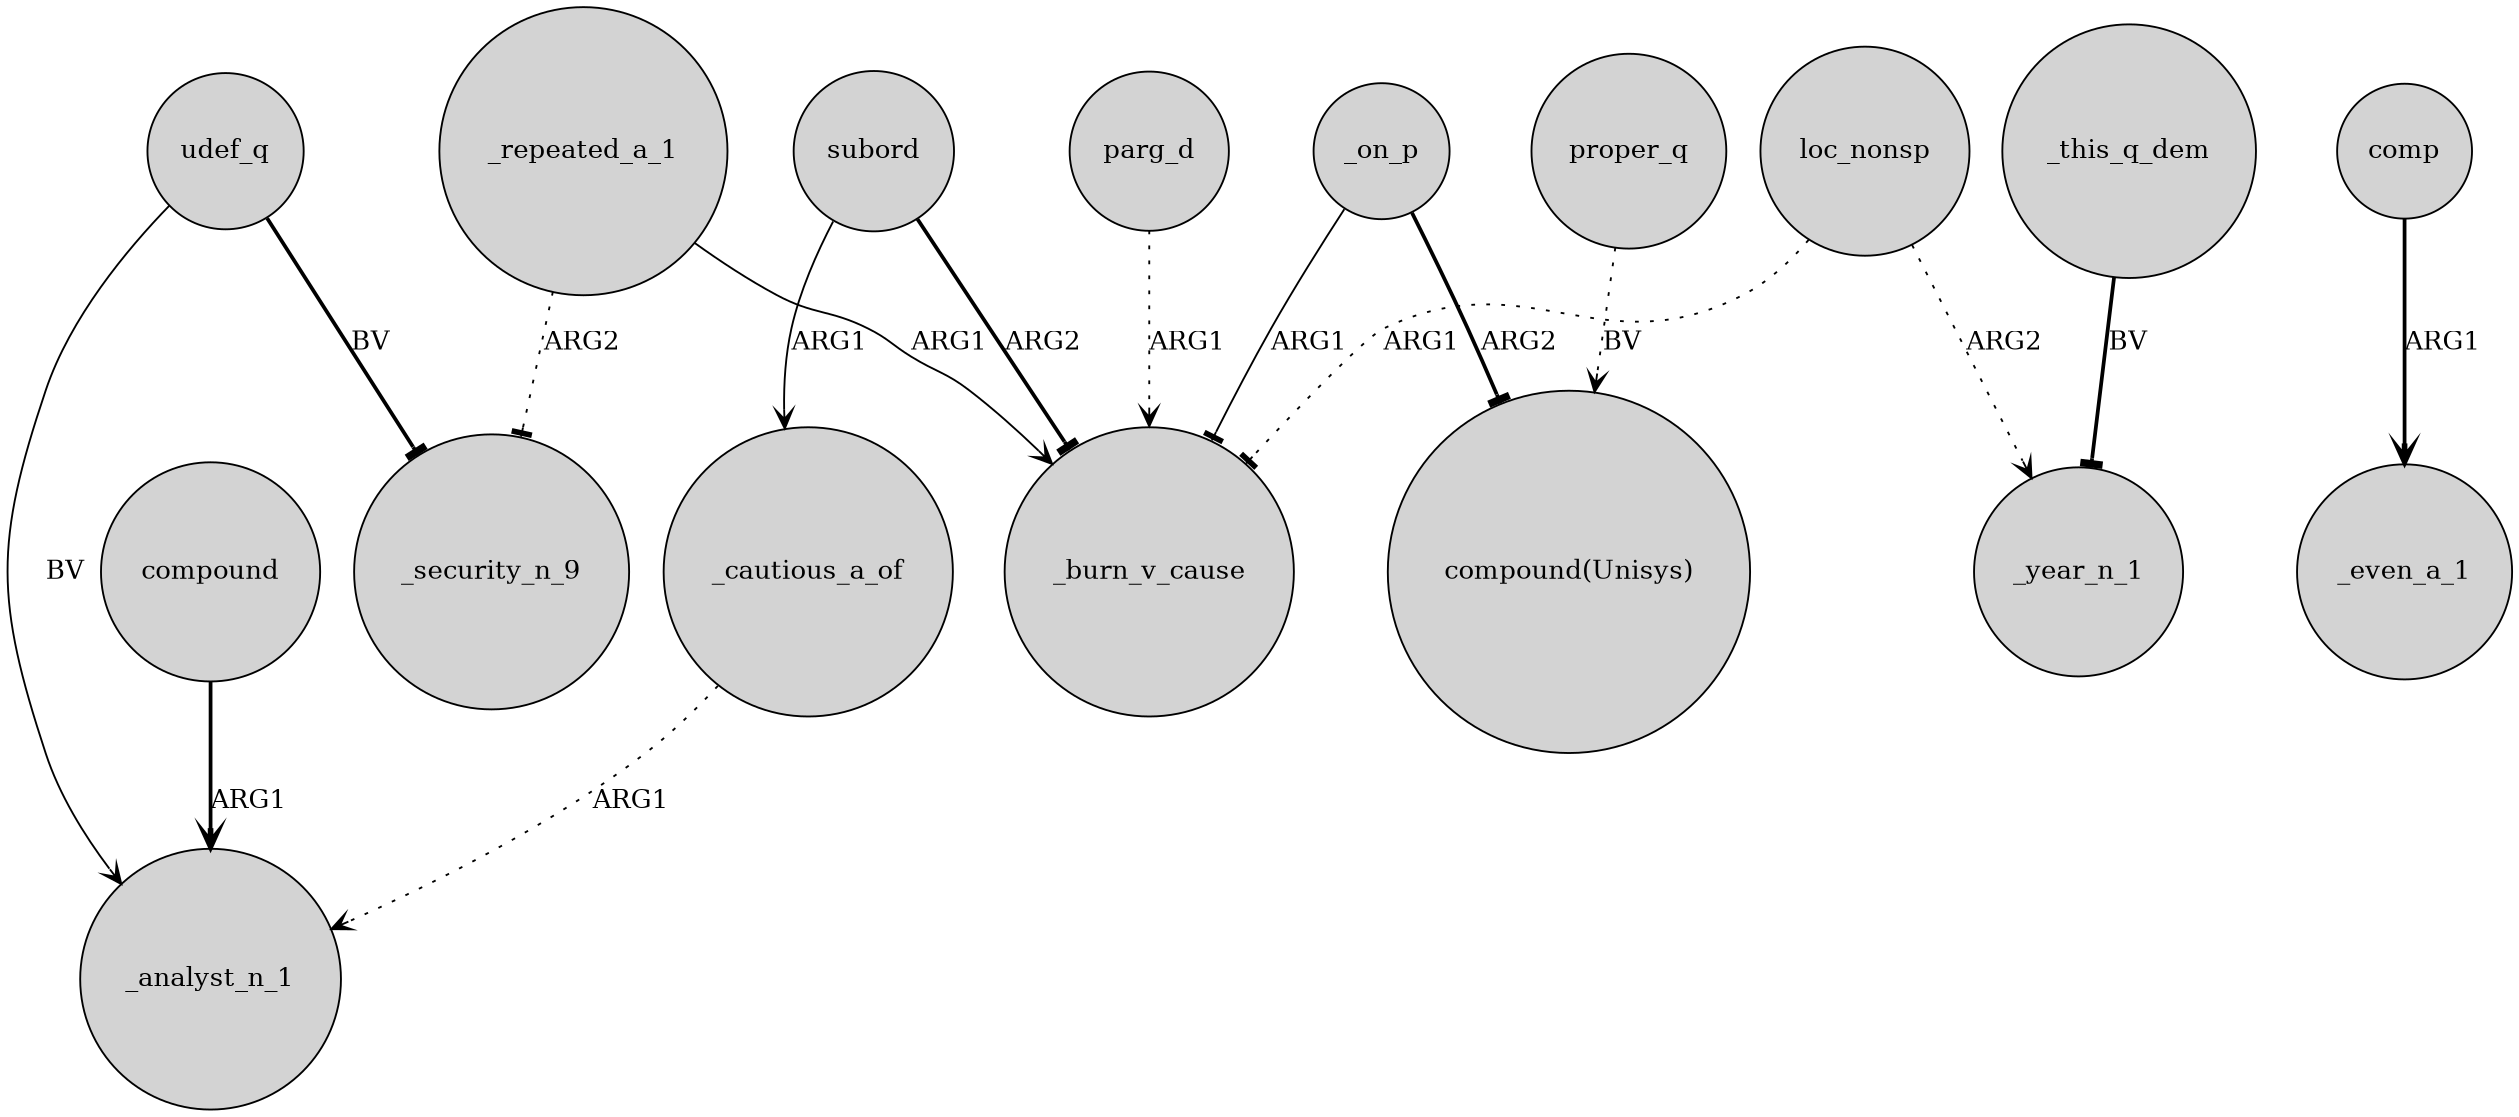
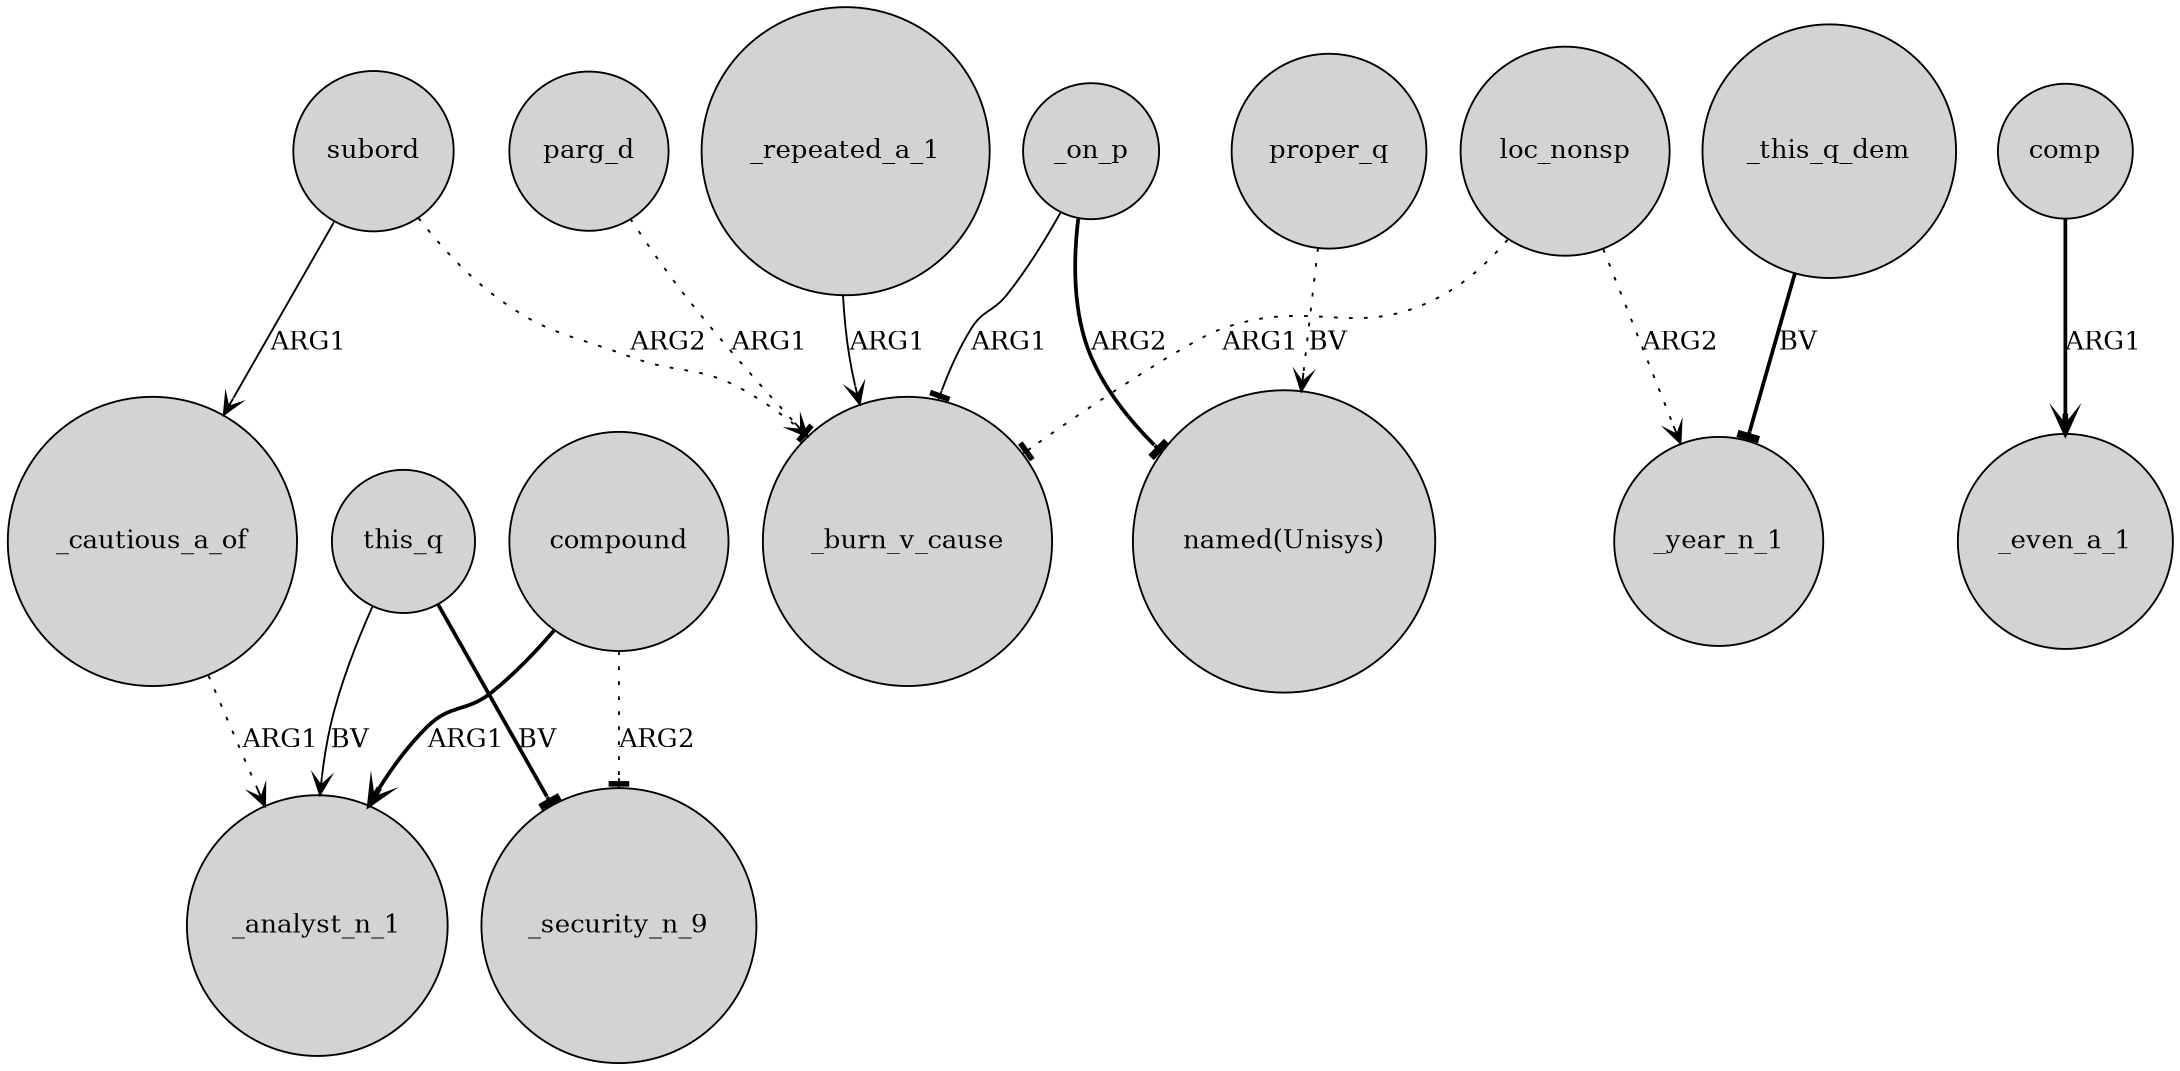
node "udef_q": label "udef_q" -> "this_q"
edge "subord" -> "_burn_v_cause": style bold -> dotted
edge "_repeated_a_1" -> "_security_n_9": now "compound" -> "_security_n_9"
node "compound(Unisys)": label "compound(Unisys)" -> "named(Unisys)"
